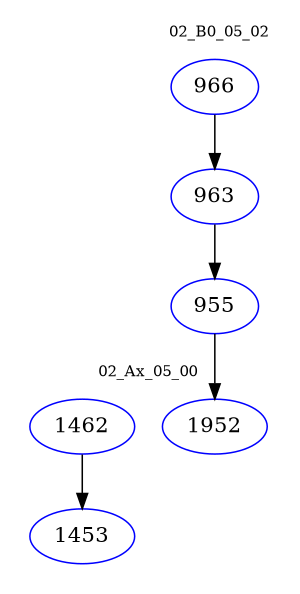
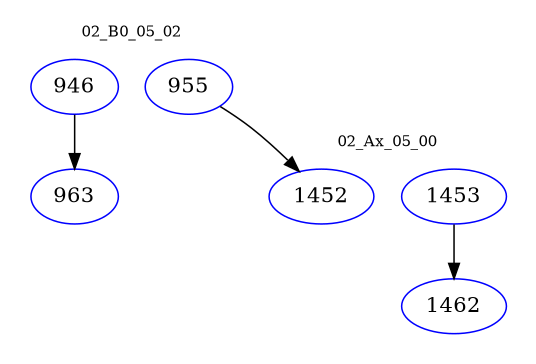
node "966": label "966" -> "946"
edge "963" -> "955": removed
node "1952": label "1952" -> "1452"
edge "1462" -> "1453": reversed
